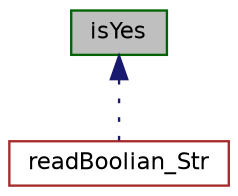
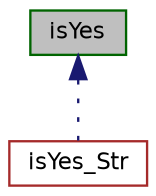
node "readBoolian_Str": label "readBoolian_Str" -> "isYes_Str"
